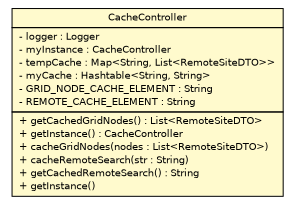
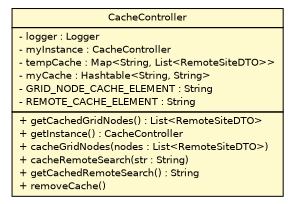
node "CacheController": text "+ getInstance()" -> "+ removeCache()"
